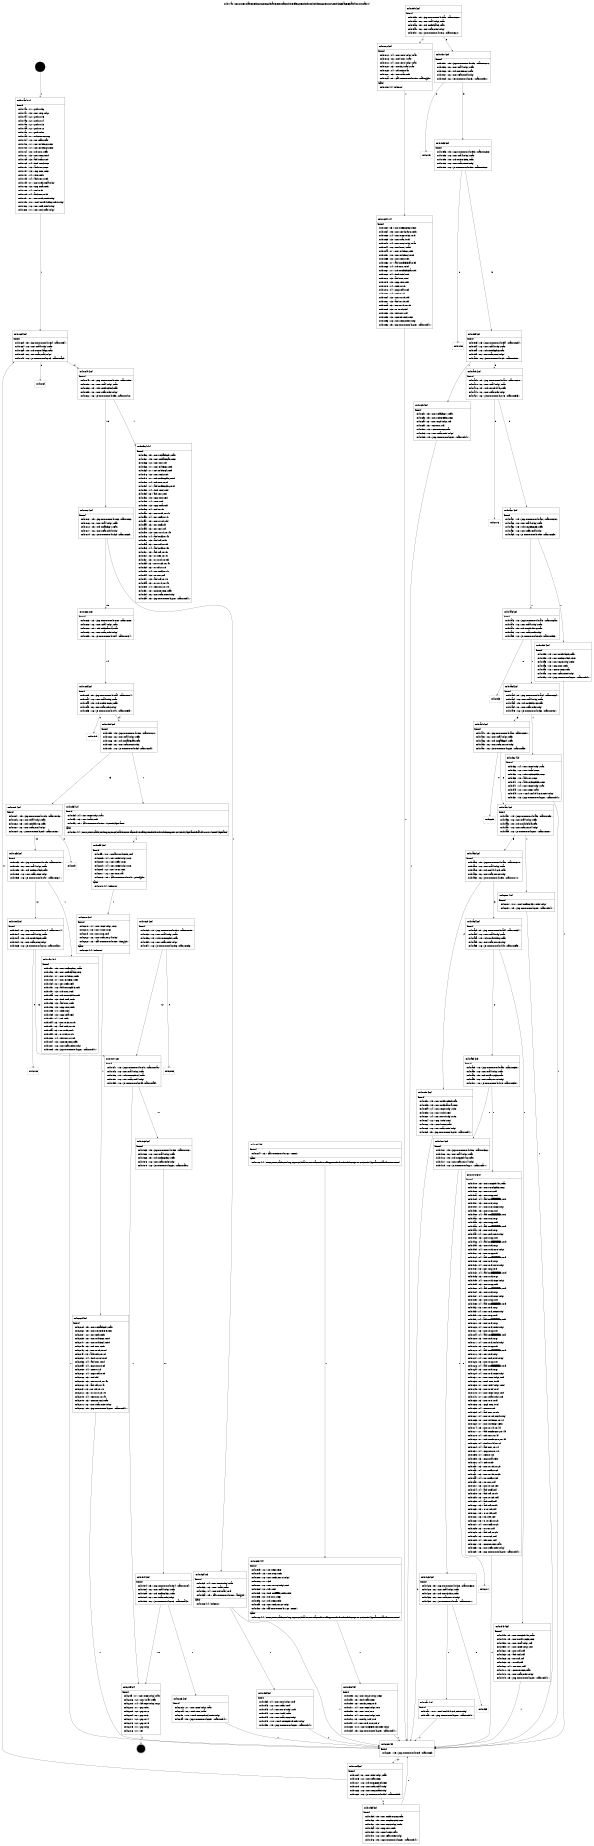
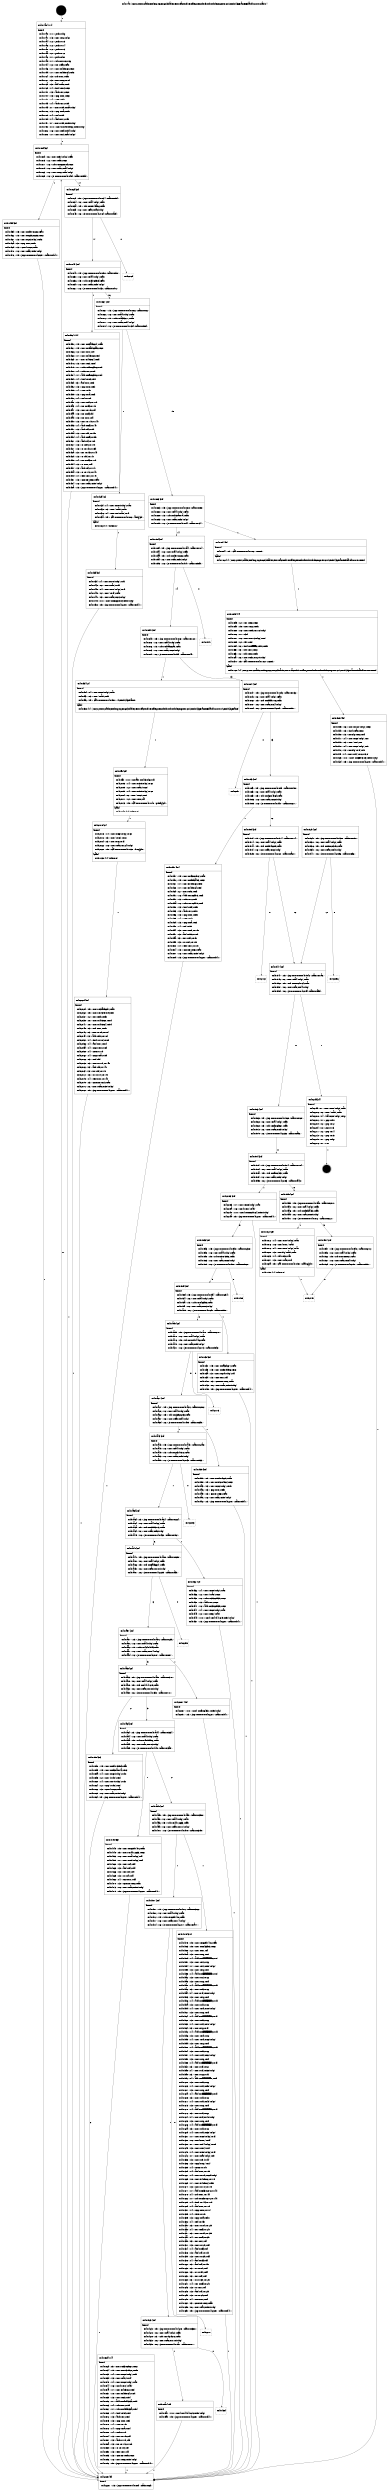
edge "0x4019b7 [28]" -> "0x4019d3 [28]": now "0x4021e3 [28]" -> "0x4019d3 [28]"
edge "0x401e12 [29]" -> "0x401e2f [114]": now "0x401e12 [29]" -> "0x402151"
edge "0x4017a0 [111]" -> "0x40182f [28]": now "0x4017a0 [111]" -> "0x40180f [32]"
edge "0x401883 [28]" -> "0x401ed4 [5]": added, label "1"
edge "0x40197f [28]" -> "0x4021ff [24]": now "0x40197f [28]" -> "0x40199b [28]"
edge "0x401d2f [16]" -> "0x4022e1 [5]": now "0x401f5c [147]" -> "0x4022e1 [5]"
